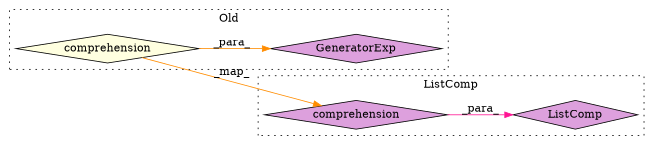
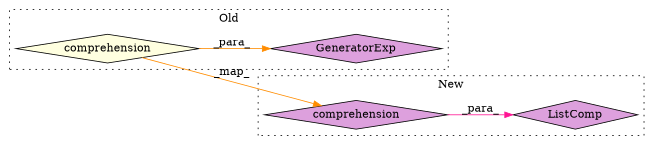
cluster "ListComp": label "ListComp" -> "New"
